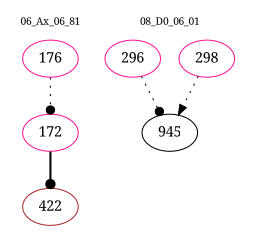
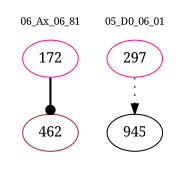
cluster "08_D0_06_01": label "08_D0_06_01" -> "05_D0_06_01"
node "176": removed
node "296": removed
node "298": label "298" -> "297"
node "422": label "422" -> "462"
